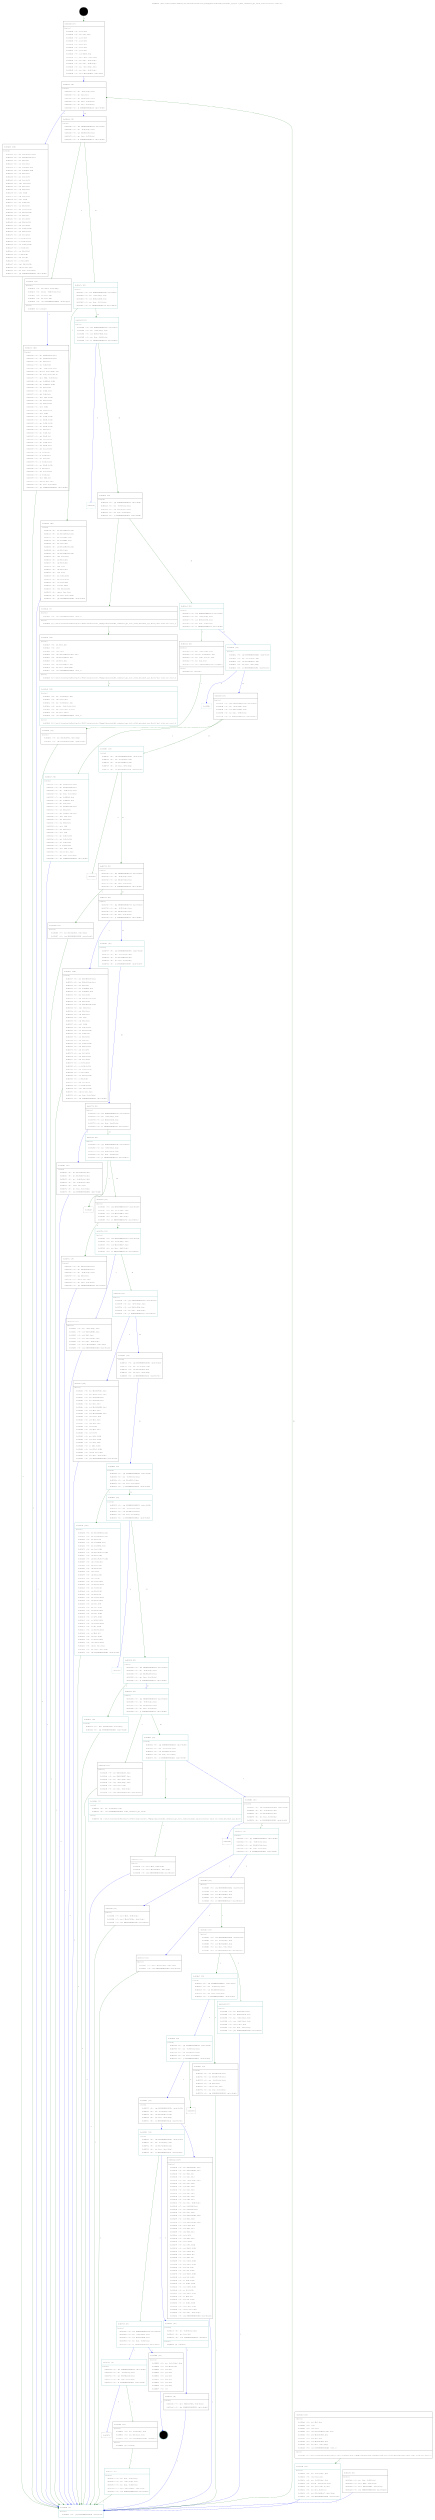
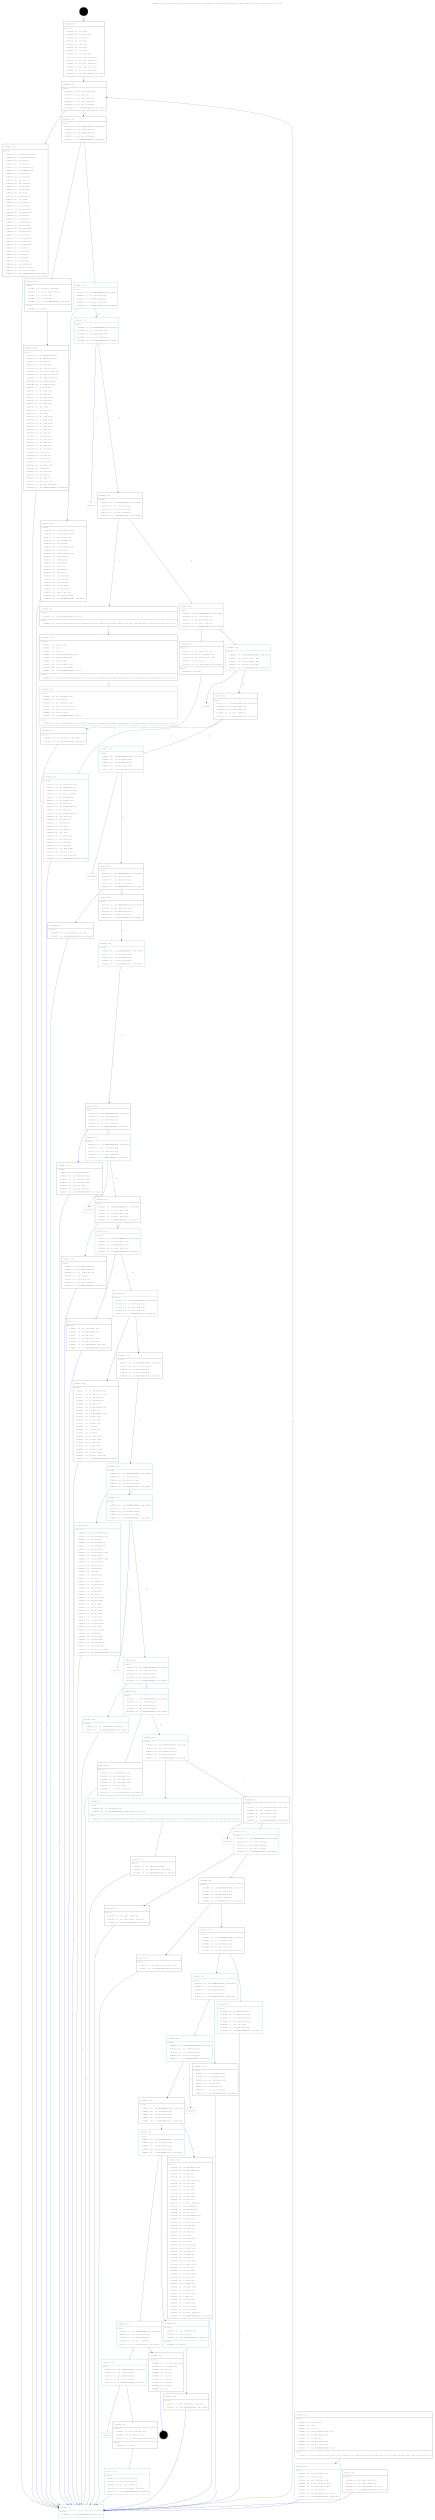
node "0x401f17 [144]": removed
